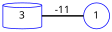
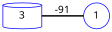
edge "3" -- "1": label "-11" -> "-91"
